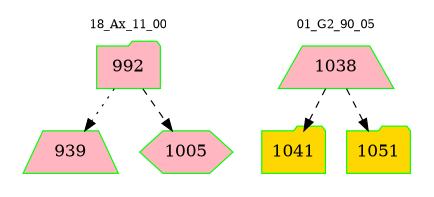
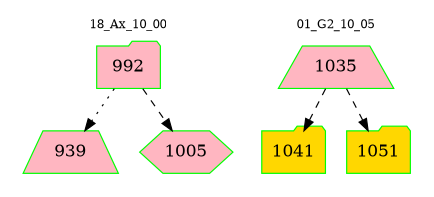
cluster "18_Ax_11_00": label "18_Ax_11_00" -> "18_Ax_10_00"
cluster "01_G2_90_05": label "01_G2_90_05" -> "01_G2_10_05"
node "1038": label "1038" -> "1035"
